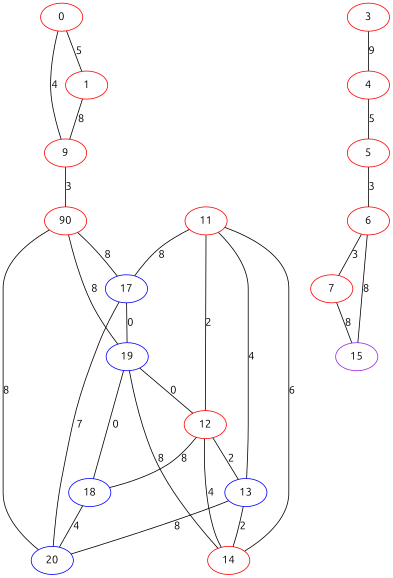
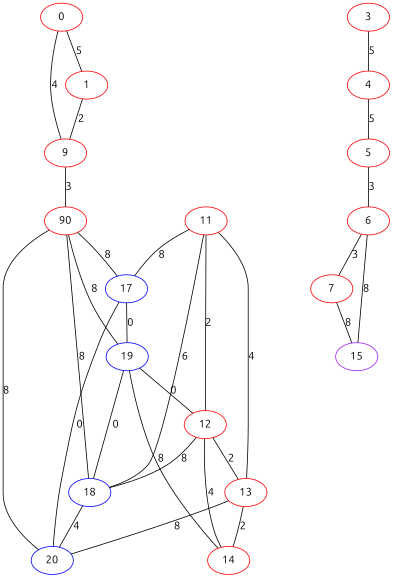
edge "3" -- "4": label "9" -> "5"
edge "1" -- "9": label "8" -> "2"
edge "90" -- "18": added, label "8"
edge "11" -- "14": now "11" -- "18"
edge "17" -- "20": label "7" -> "0"
node "13": color blue -> red
